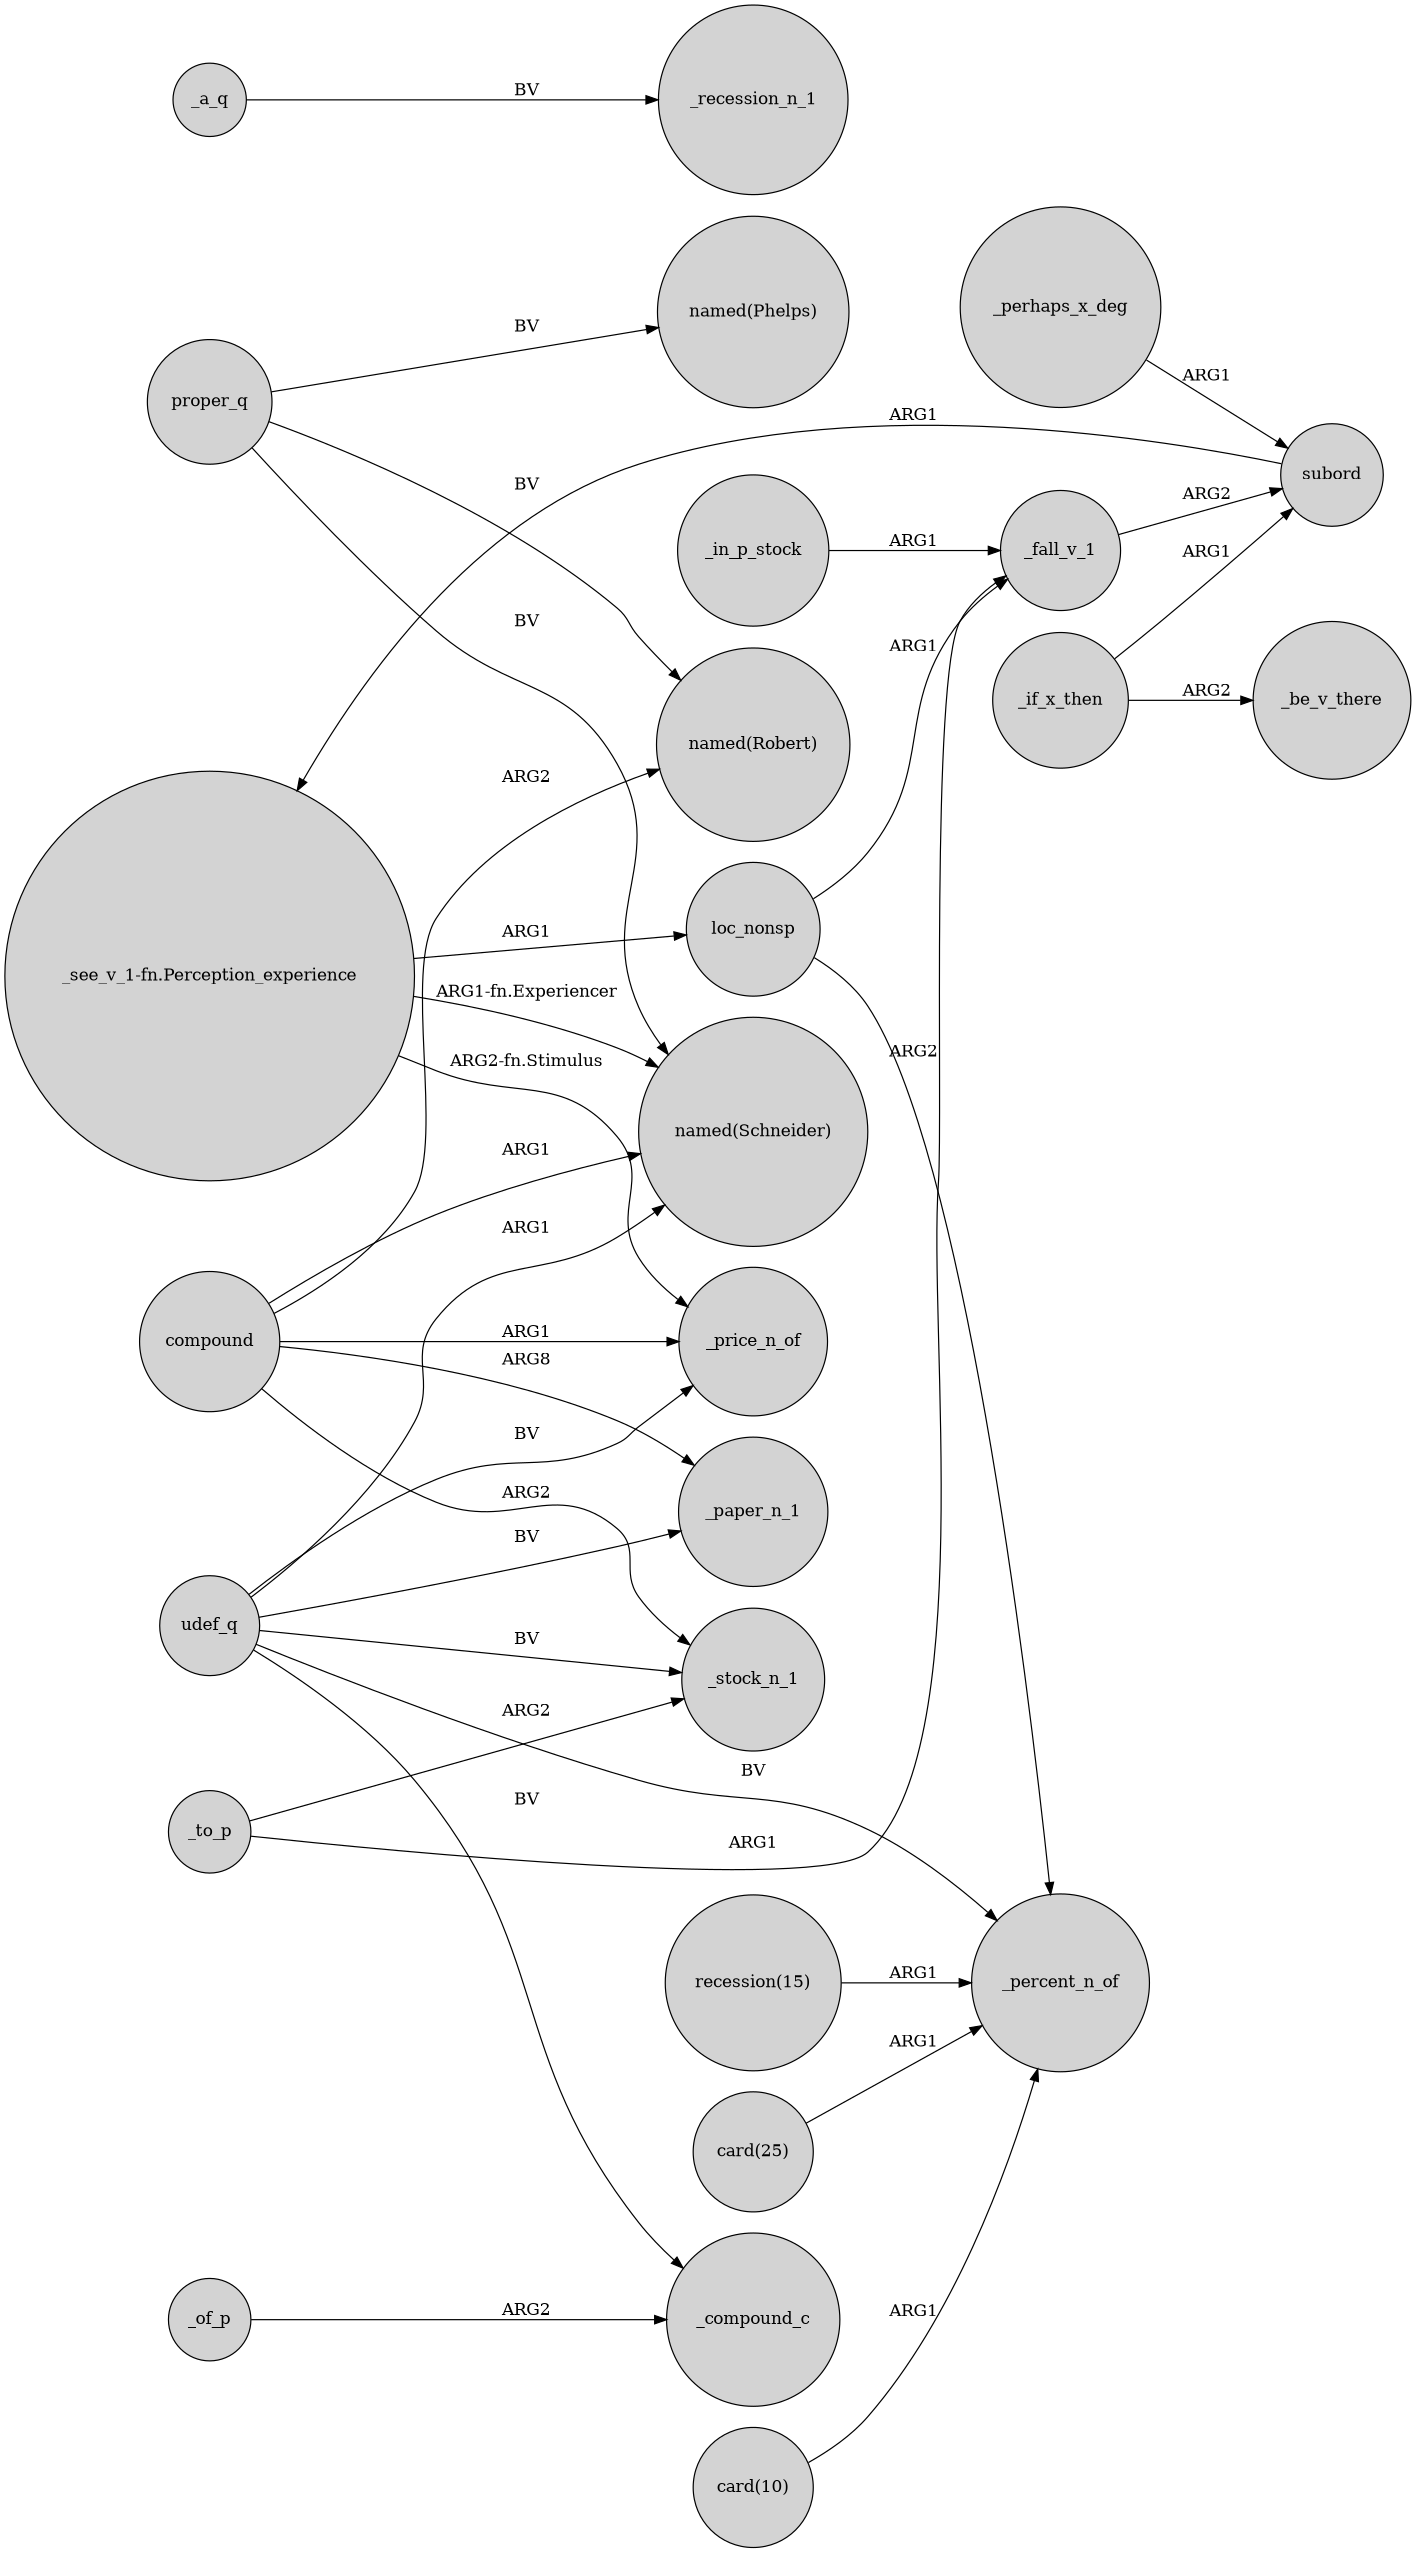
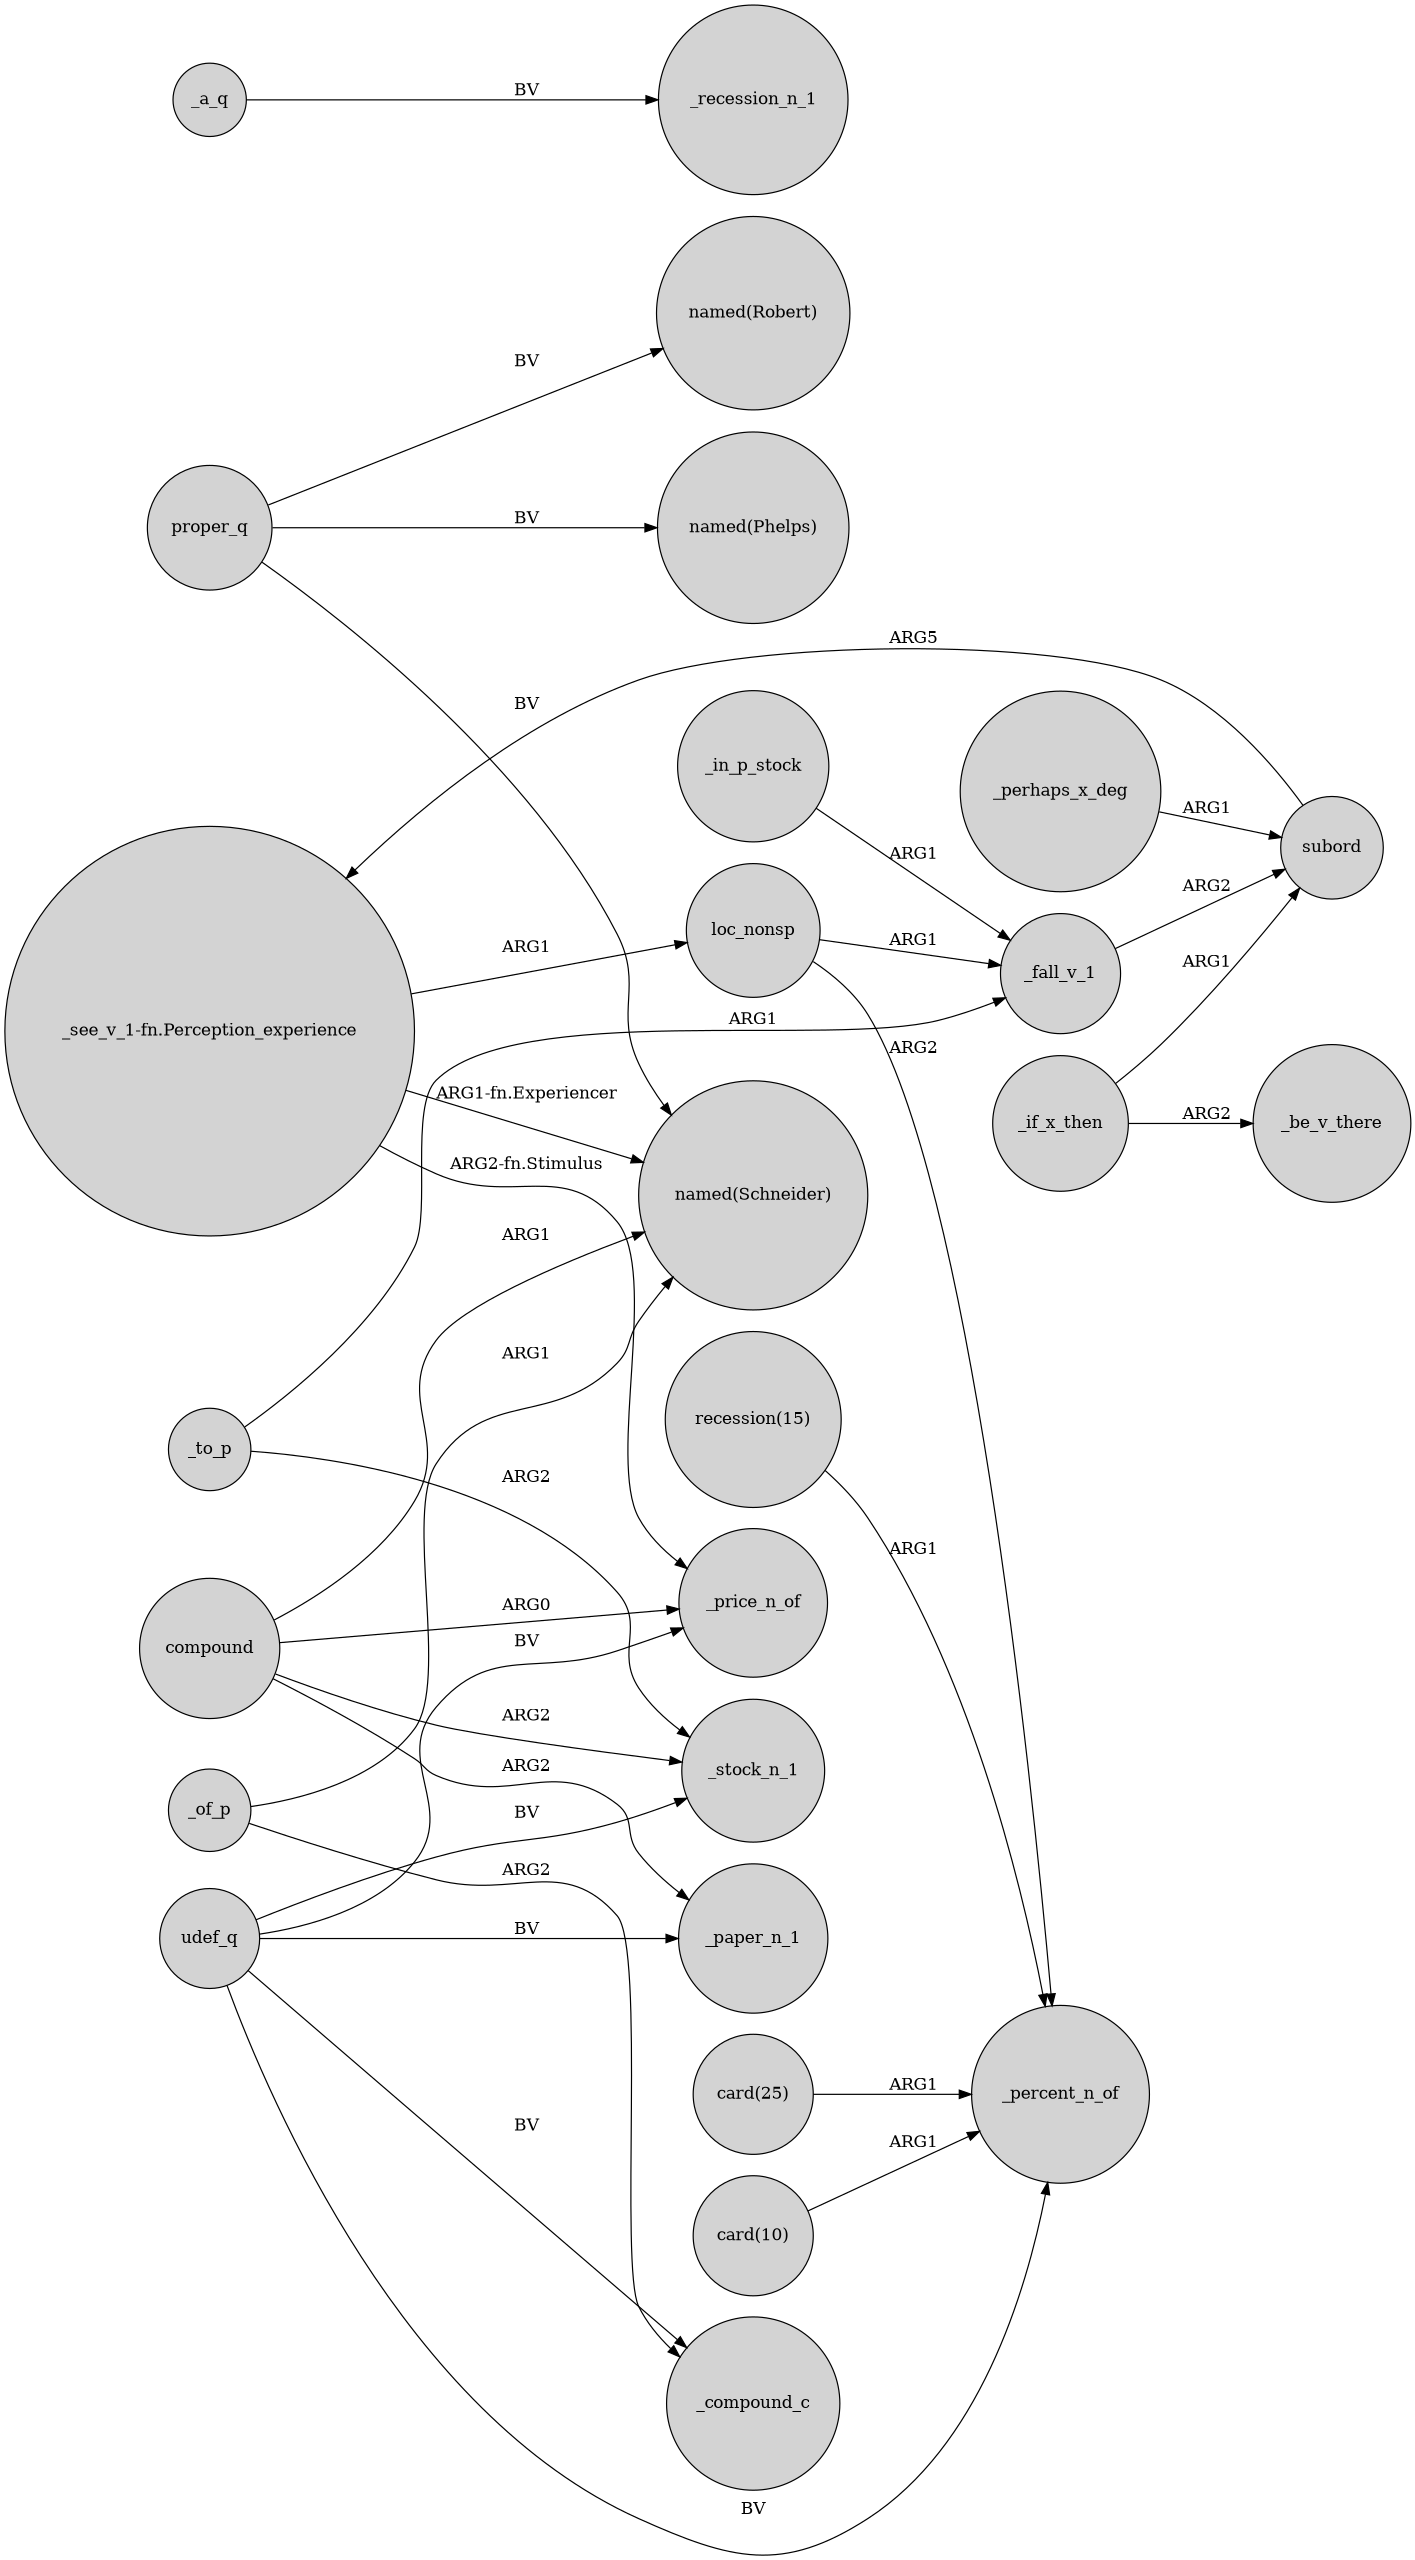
edge "subord" -> "_see_v_1-fn.Perception_experience": label "ARG1" -> "ARG5"
edge "compound" -> "named(Robert)": removed, label "ARG2"
edge "compound" -> "_price_n_of": label "ARG1" -> "ARG0"
edge "compound" -> "_paper_n_1": label "ARG8" -> "ARG2"
edge "udef_q" -> "named(Schneider)": now "_of_p" -> "named(Schneider)"
